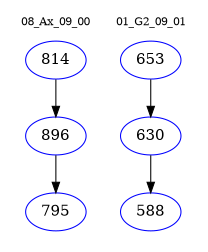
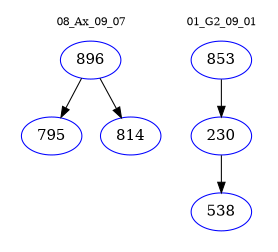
cluster "08_Ax_09_00": label "08_Ax_09_00" -> "08_Ax_09_07"
node "653": label "653" -> "853"
edge "814" -> "896": reversed
node "630": label "630" -> "230"
node "588": label "588" -> "538"
